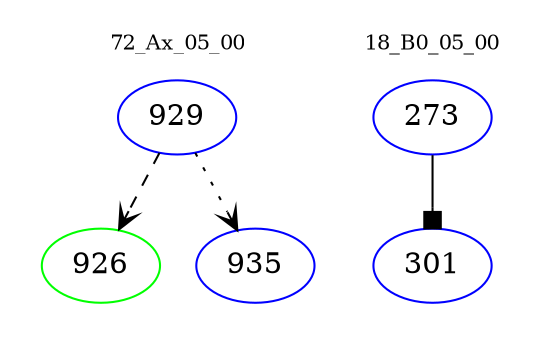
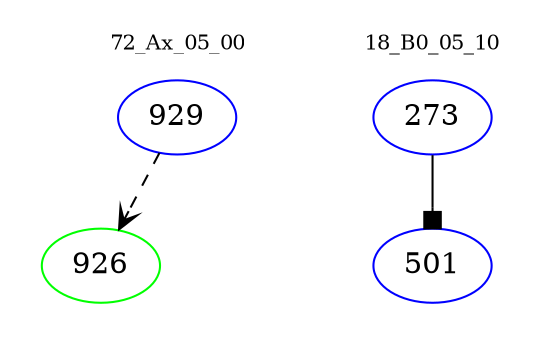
cluster "18_B0_05_00": label "18_B0_05_00" -> "18_B0_05_10"
node "935": removed
node "301": label "301" -> "501"
